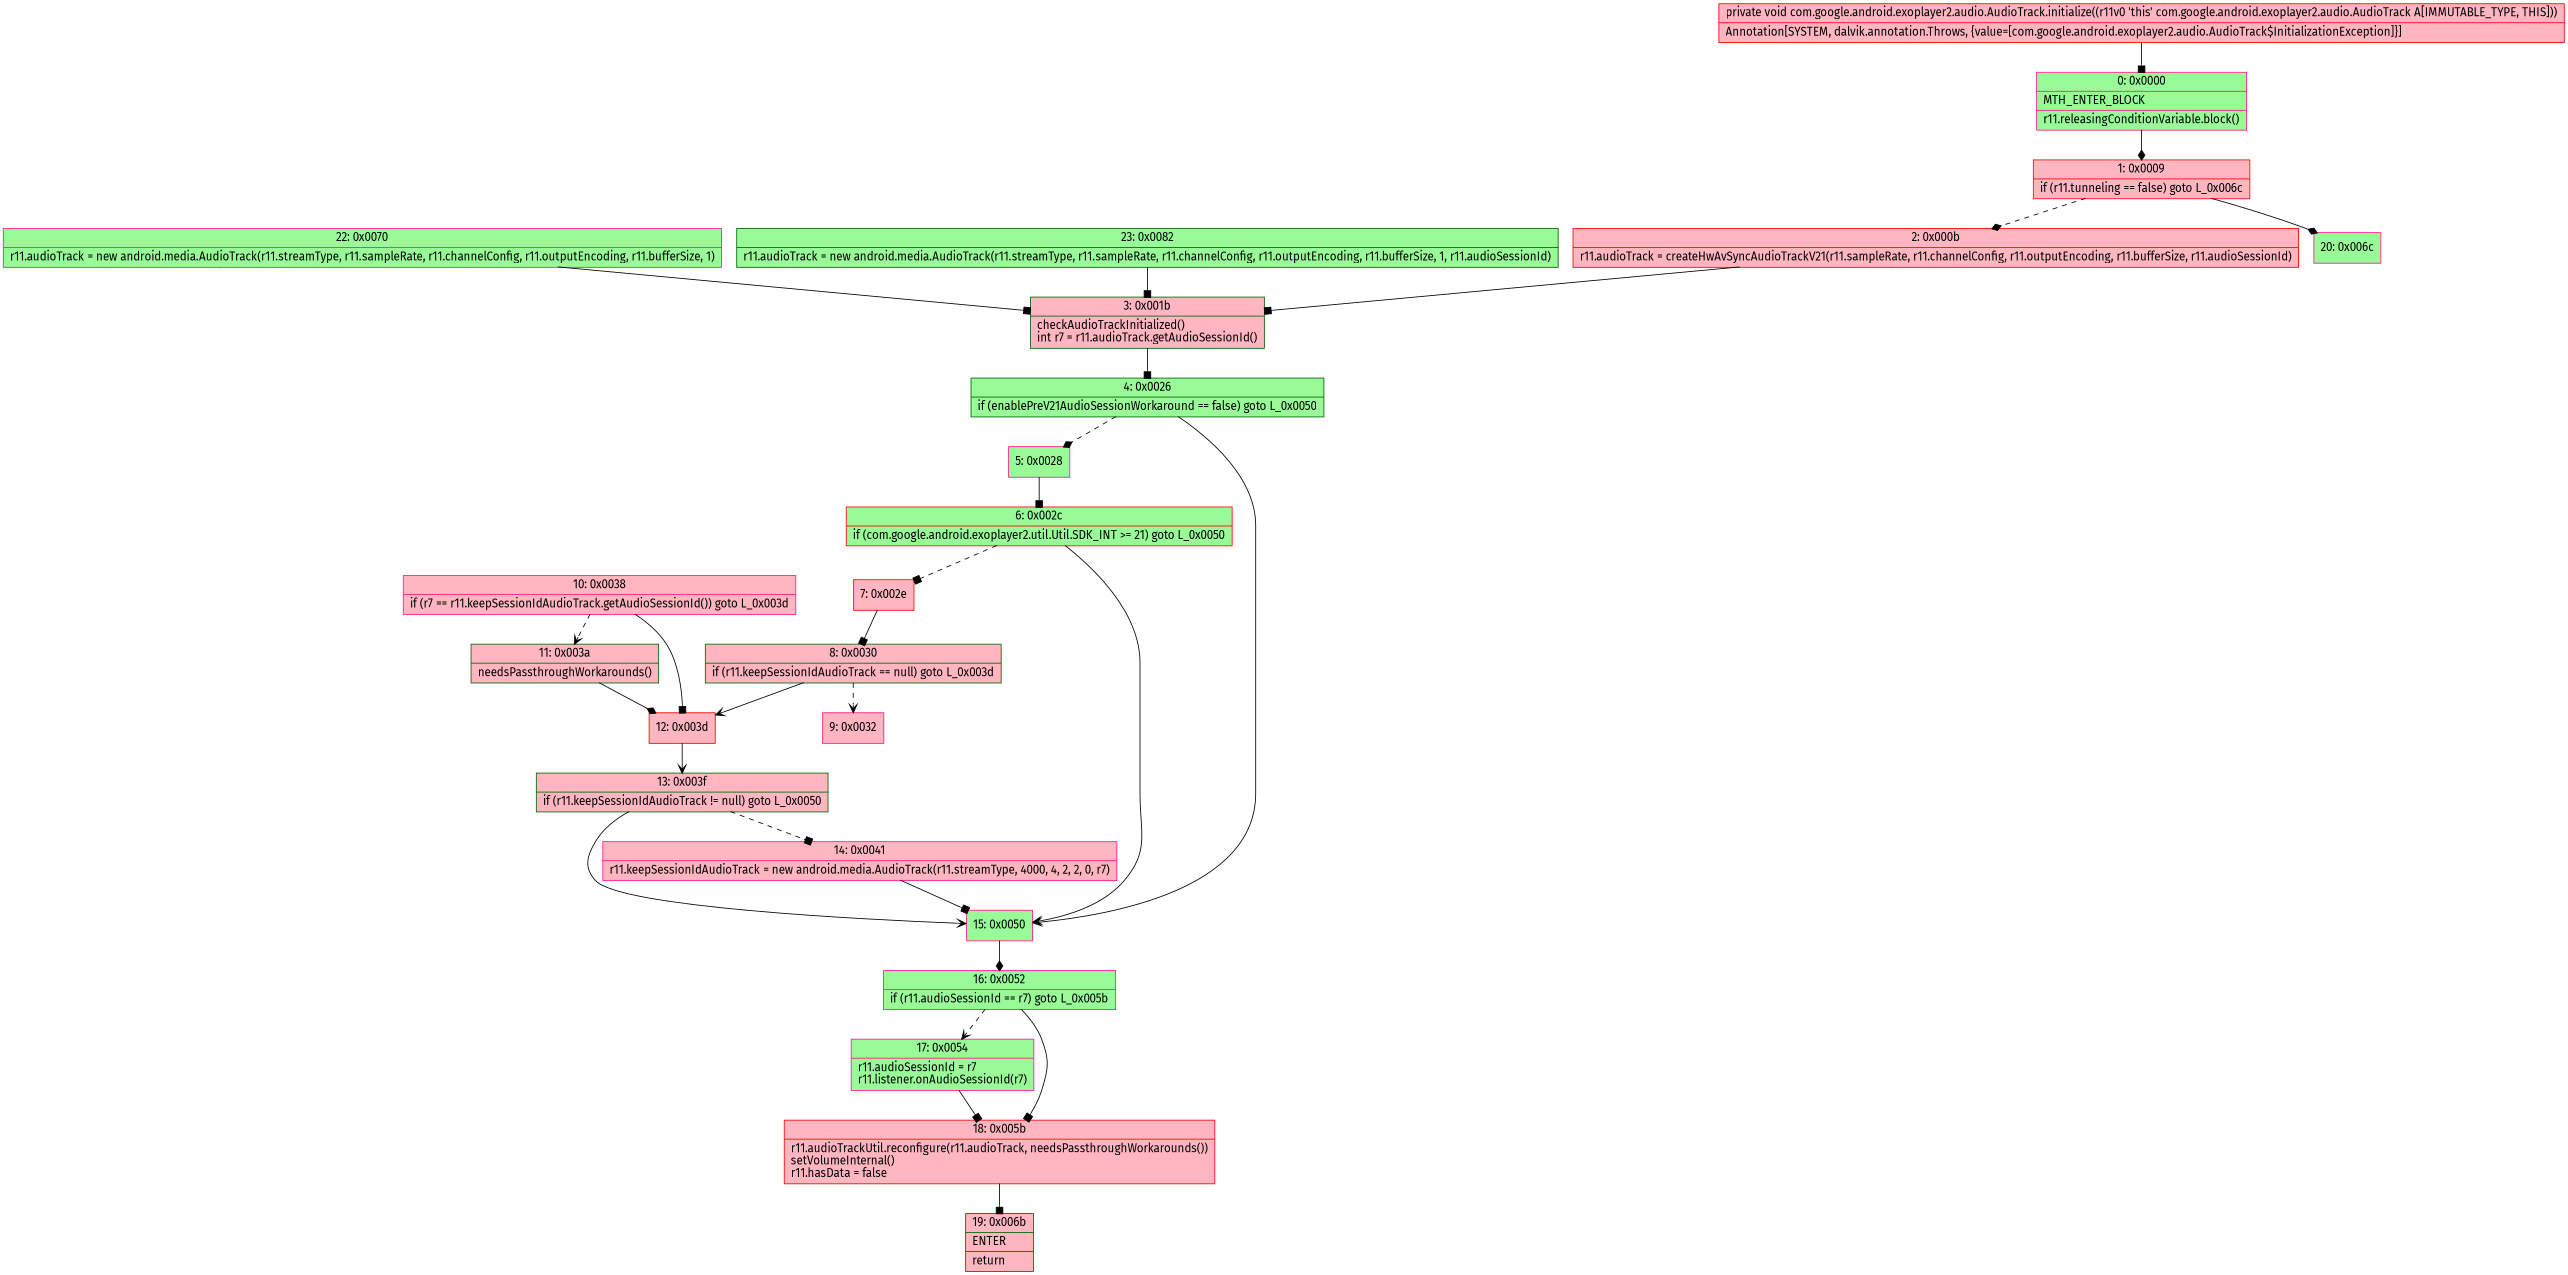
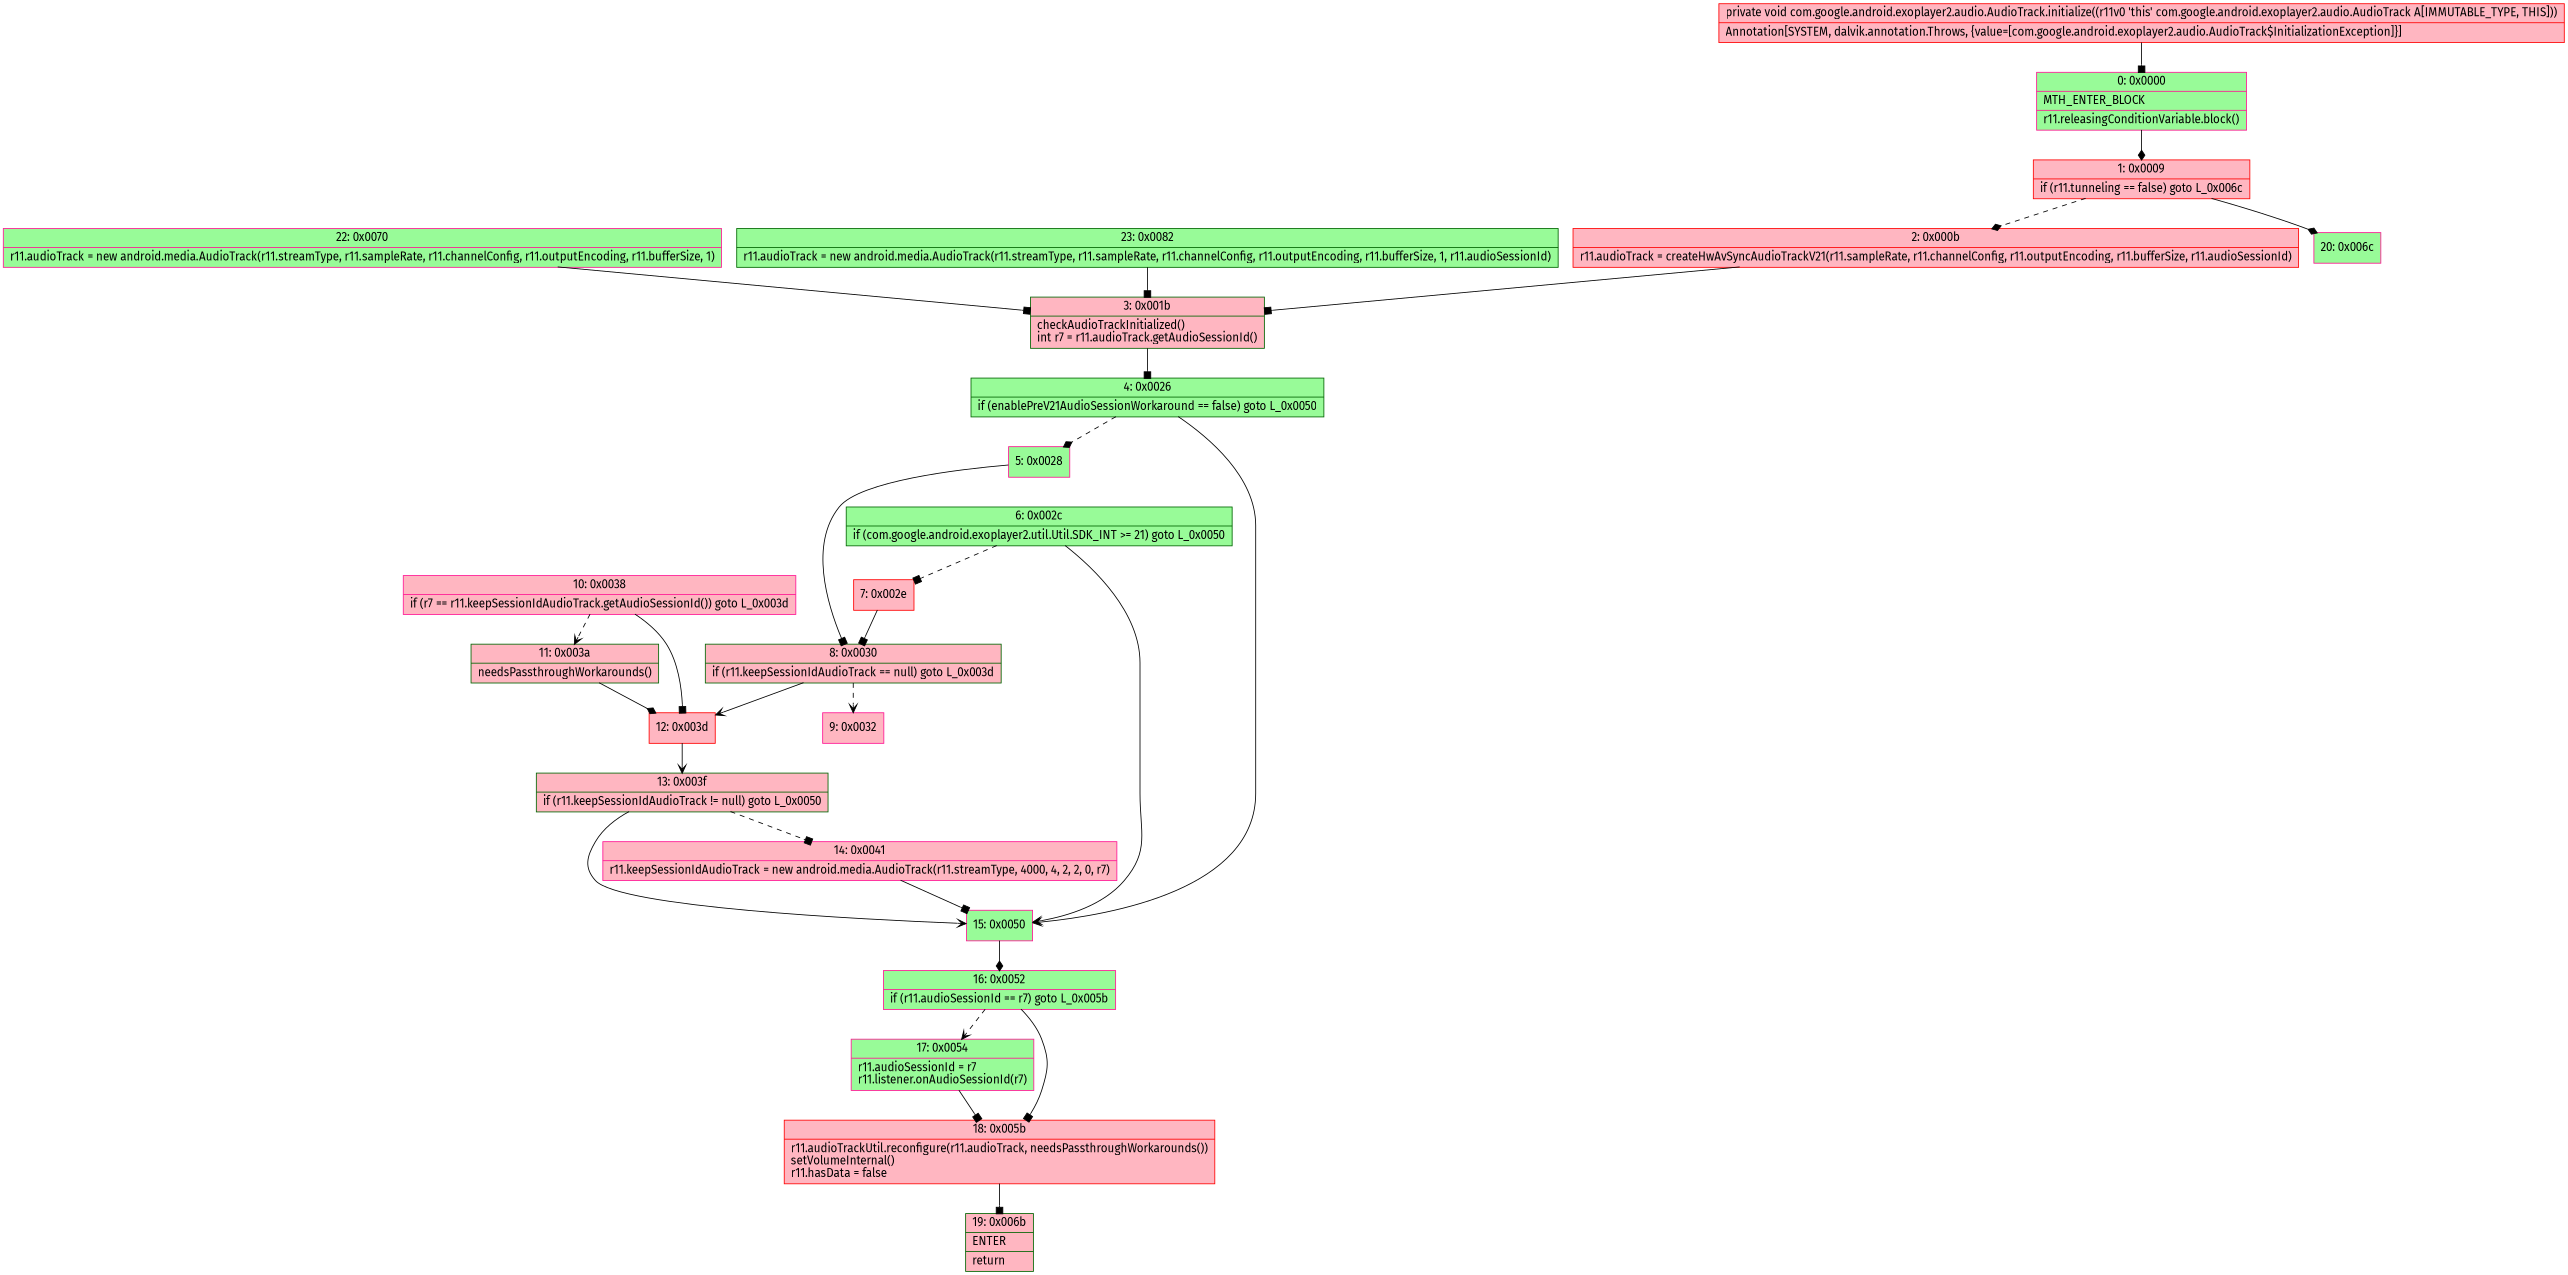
edge "5: 0x0028" -> "6: 0x002c": now "5: 0x0028" -> "8: 0x0030"
node "6: 0x002c": color red -> darkgreen
